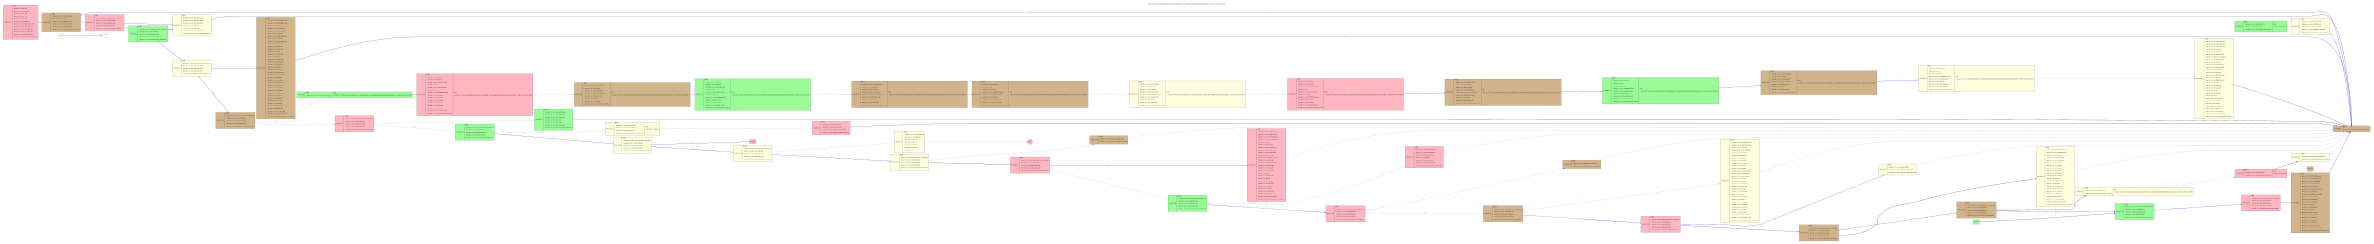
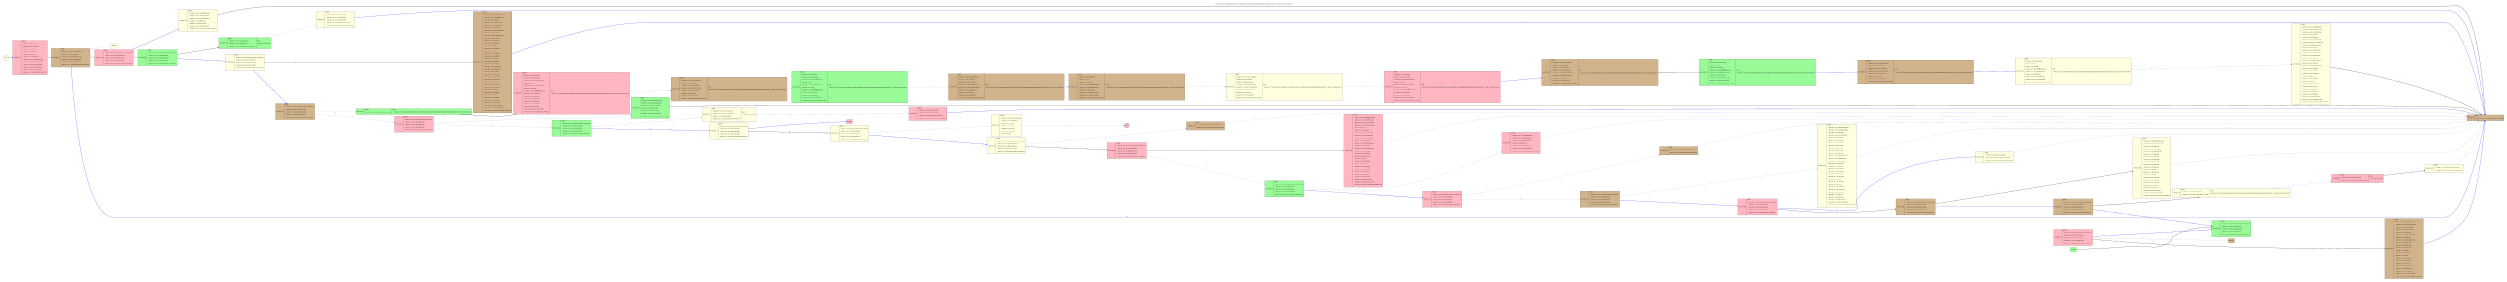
edge "0x401688 [22]" -> "0x4018c0 [27]": now "0x401688 [22]" -> "0x40189e [13]"
edge "Entry" -> "0x401dd6": now "Entry" -> "0x401630 [43]"
edge "0x4017fd [25]" -> "0x401a20 [88]": color blue -> black
edge "0x4017e4 [25]" -> "0x4017fd [25]": reversed
